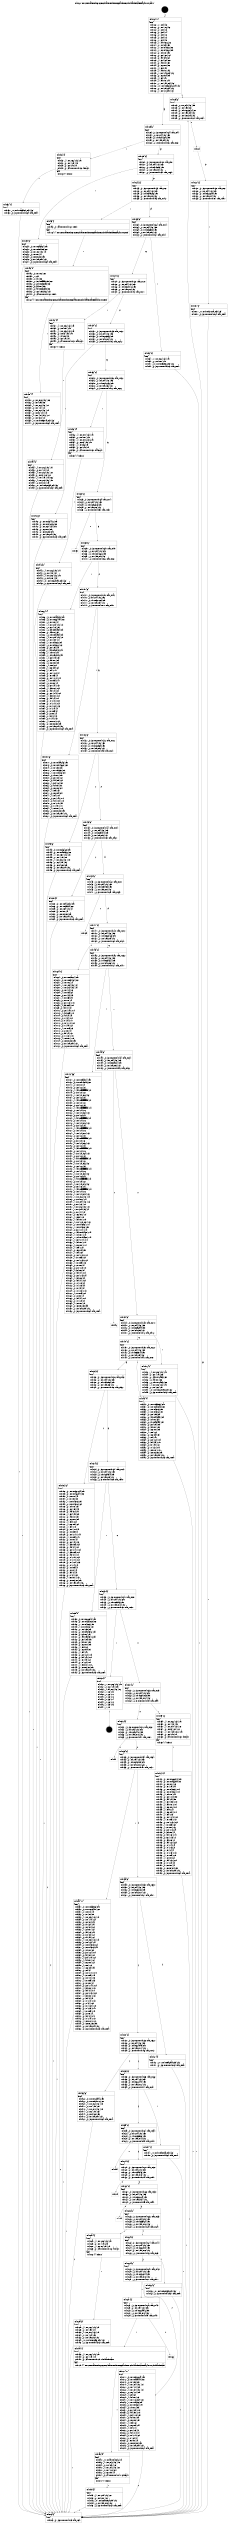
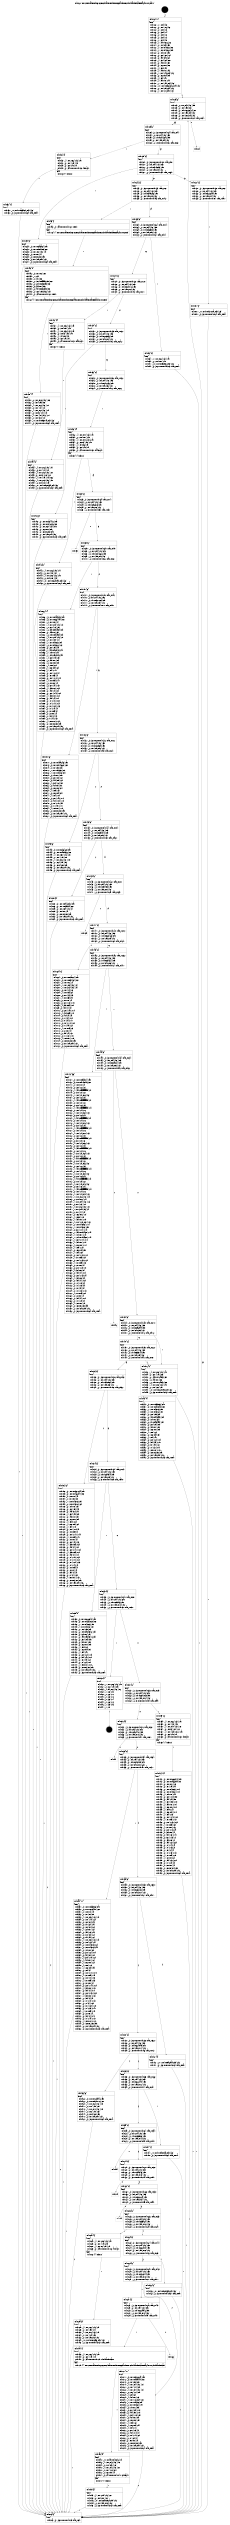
edge "0x401260 [111]" -> "0x4012ef [28]": now "0x4012cf [32]" -> "0x4012ef [28]"
edge "0x402024" -> "0x401327 [28]": now "0x40130b [28]" -> "0x401327 [28]"
edge "0x4013b3 [28]" -> "0x4013cf [28]": now "0x401926 [29]" -> "0x4013cf [28]"
edge "0x4014e7 [28]" -> "0x401a4c [91]": now "0x4014e7 [28]" -> "0x401b76 [42]"
edge "0x401a20 [44]" -> "0x40206a [5]": added, label "1"
